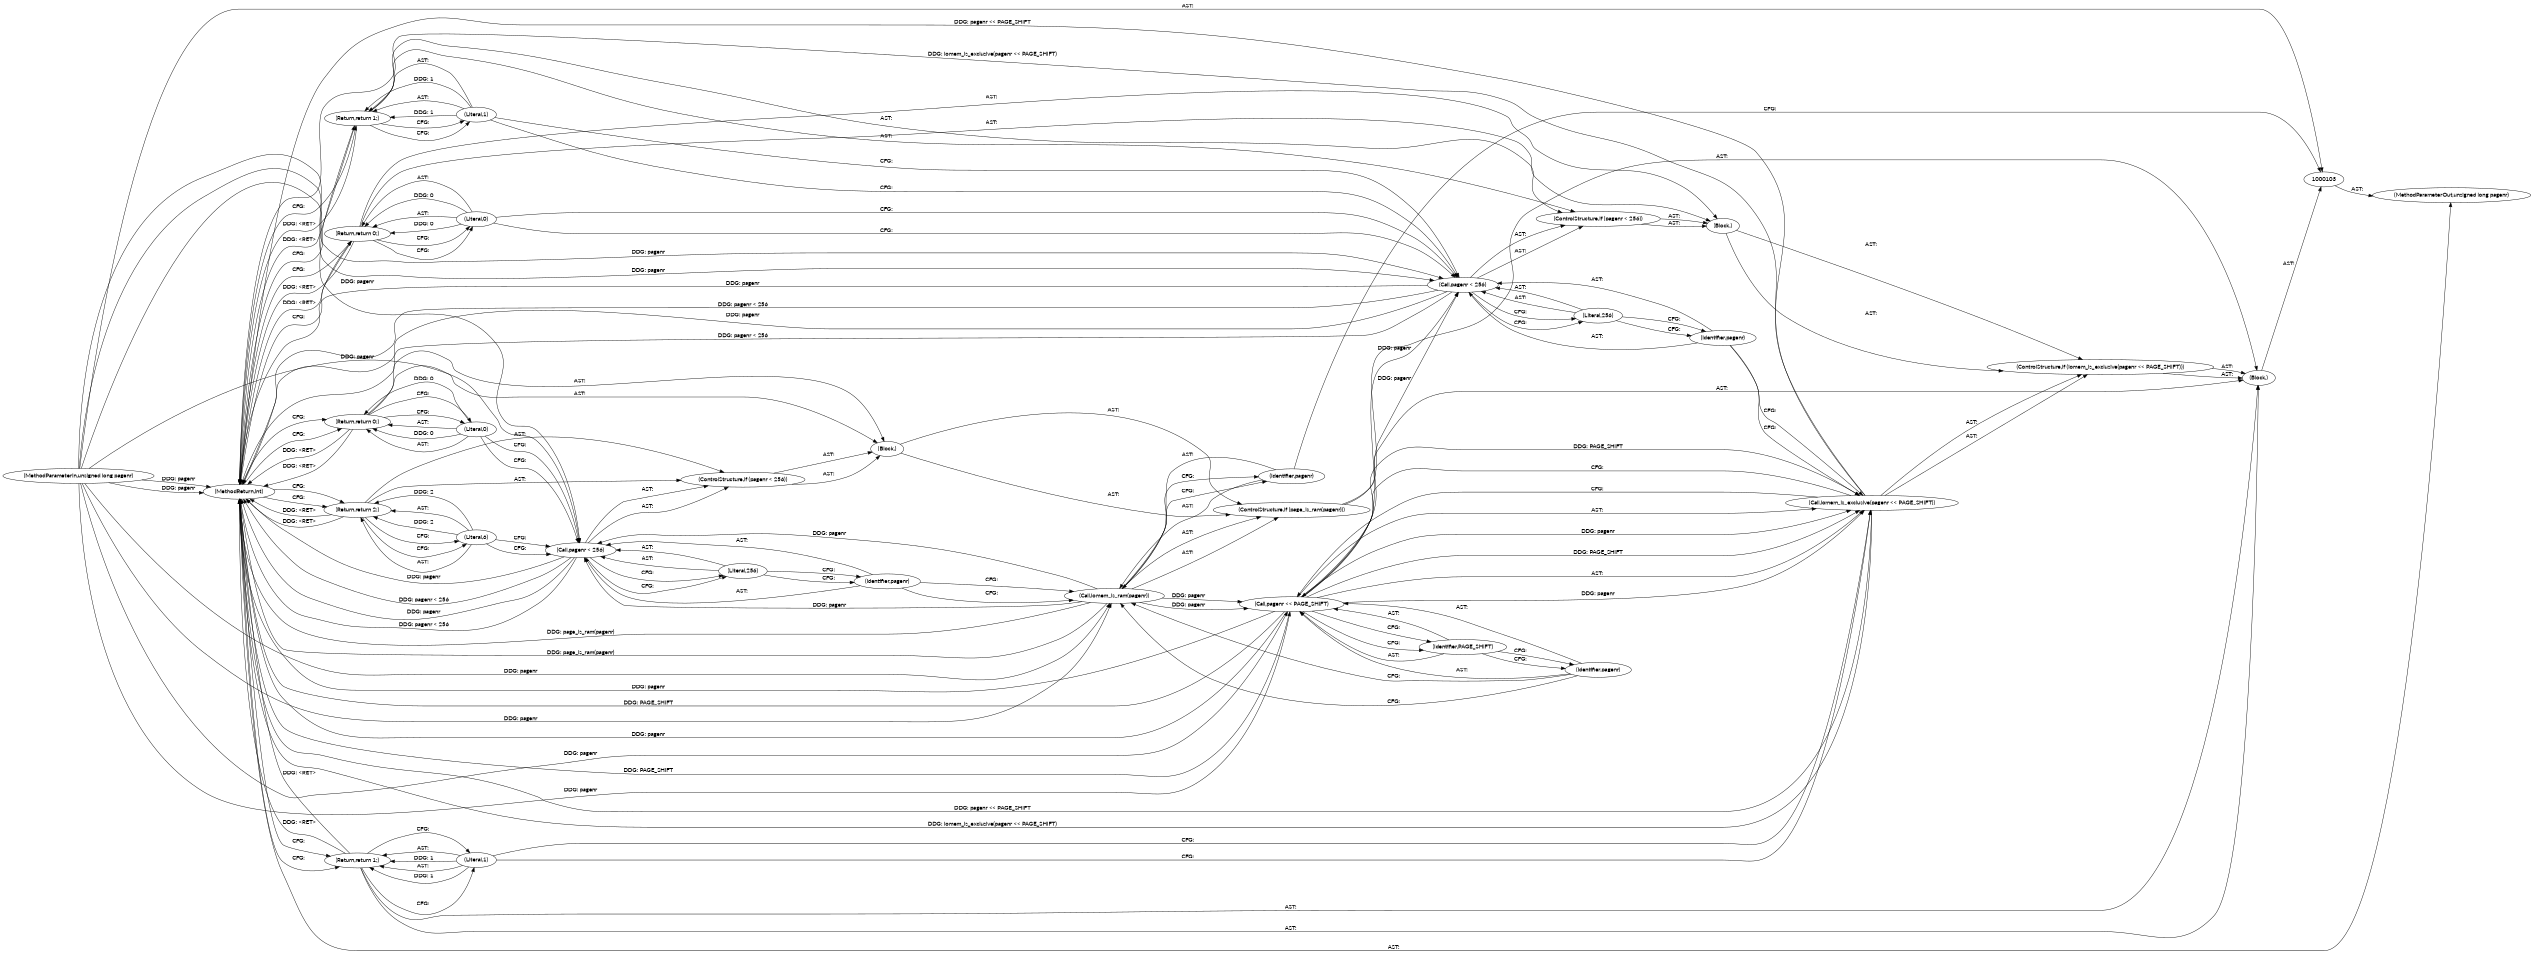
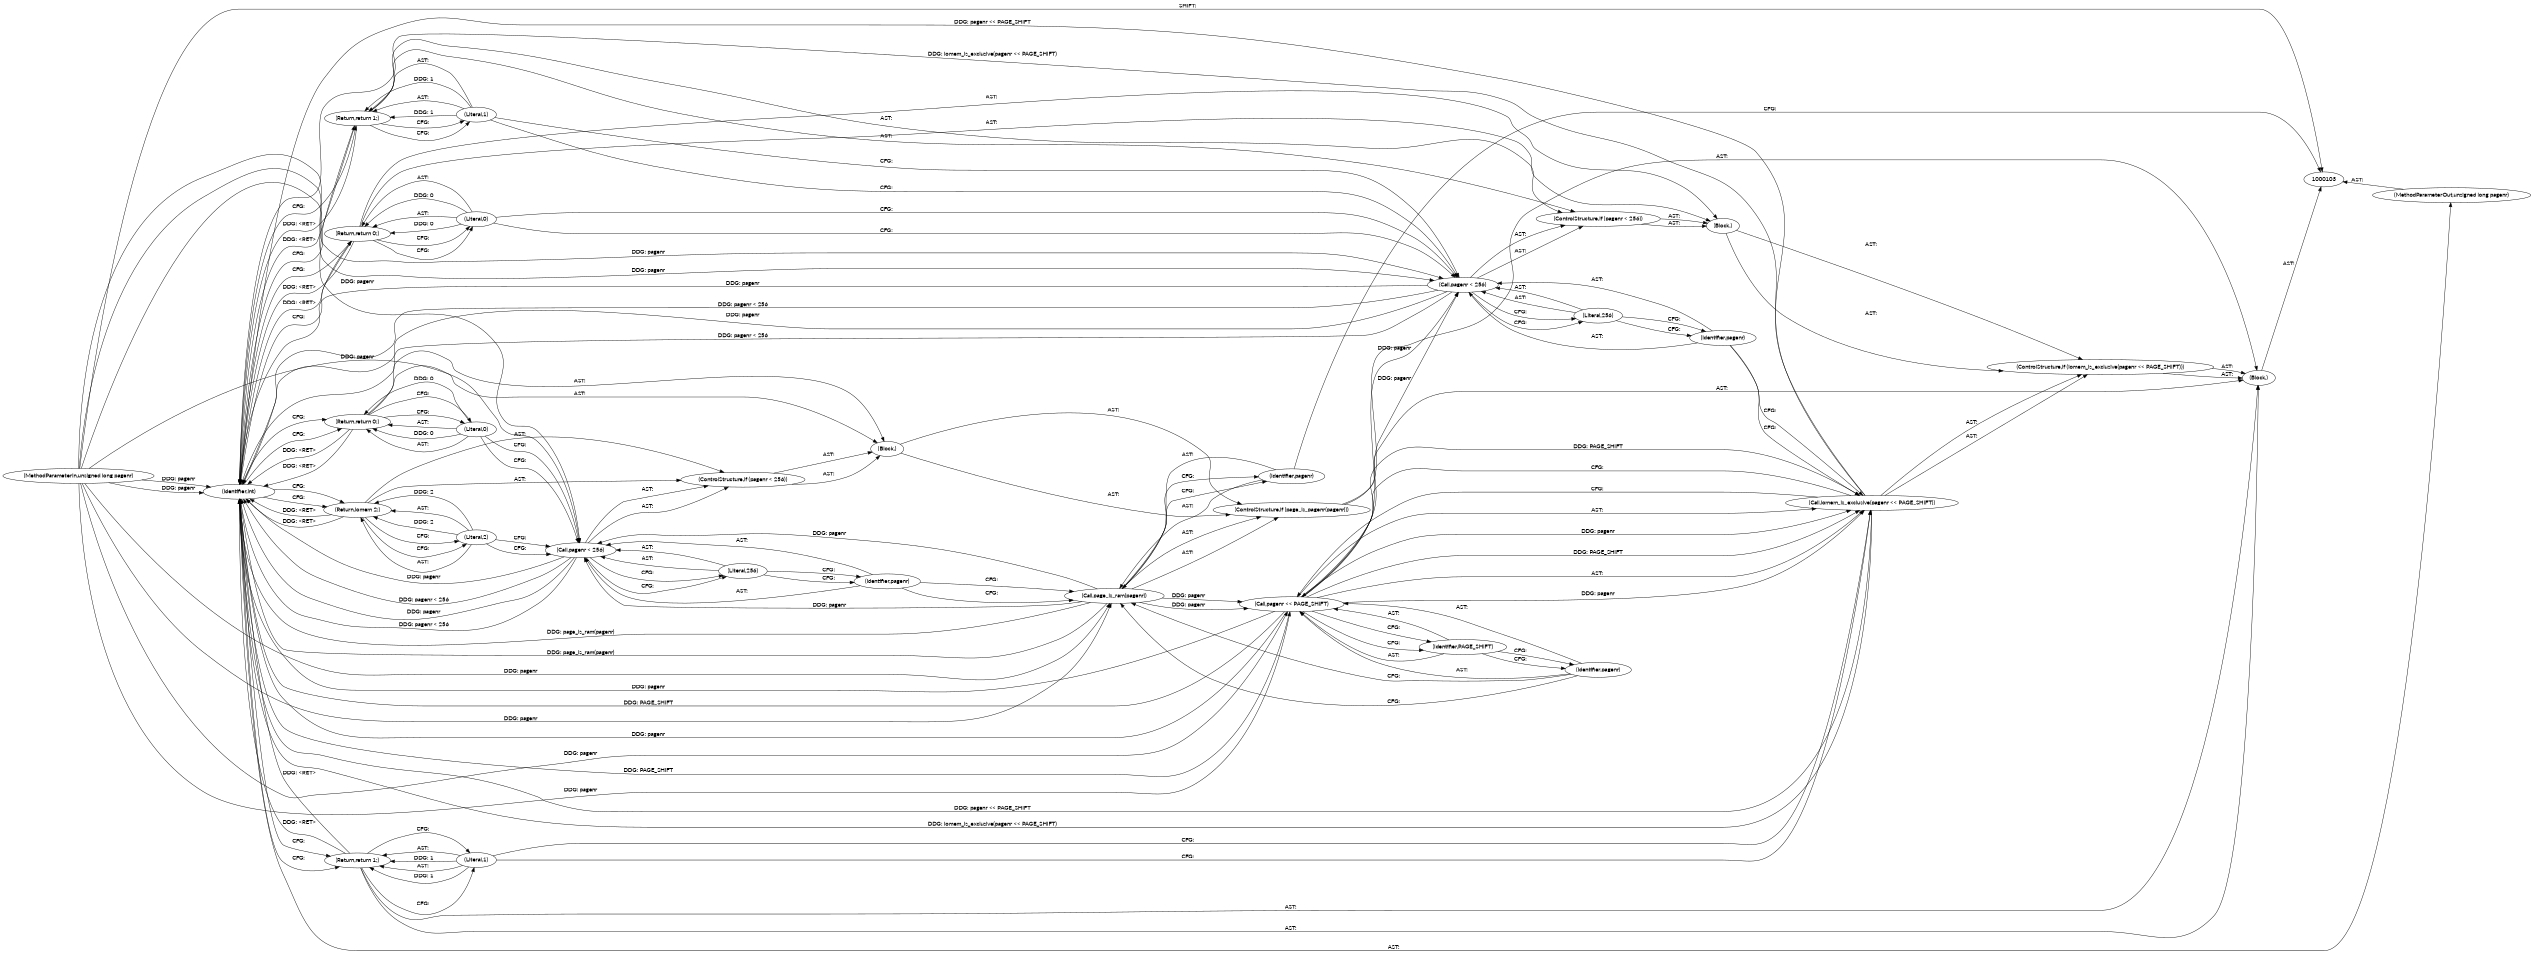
edge "(MethodParameterIn,unsigned long pagenr)" -> "1000103": label "AST: " -> "SHIFT: "
edge "1000103" -> "(MethodParameterOut,unsigned long pagenr)": reversed
node "(MethodReturn,int)": label "(MethodReturn,int)" -> "(Identifier,int)"
node "(Return,return 2;)": label "(Return,return 2;)" -> "(Return,iomem 2;)"
node "(ControlStructure,if (page_is_ram(pagenr)))": label "(ControlStructure,if (page_is_ram(pagenr)))" -> "(ControlStructure,if (page_is_pagenr(pagenr)))"
node "(Literal,6)": label "(Literal,6)" -> "(Literal,2)"
node "(Call,iomem_is_ram(pagenr))": label "(Call,iomem_is_ram(pagenr))" -> "(Call,page_is_ram(pagenr))"
